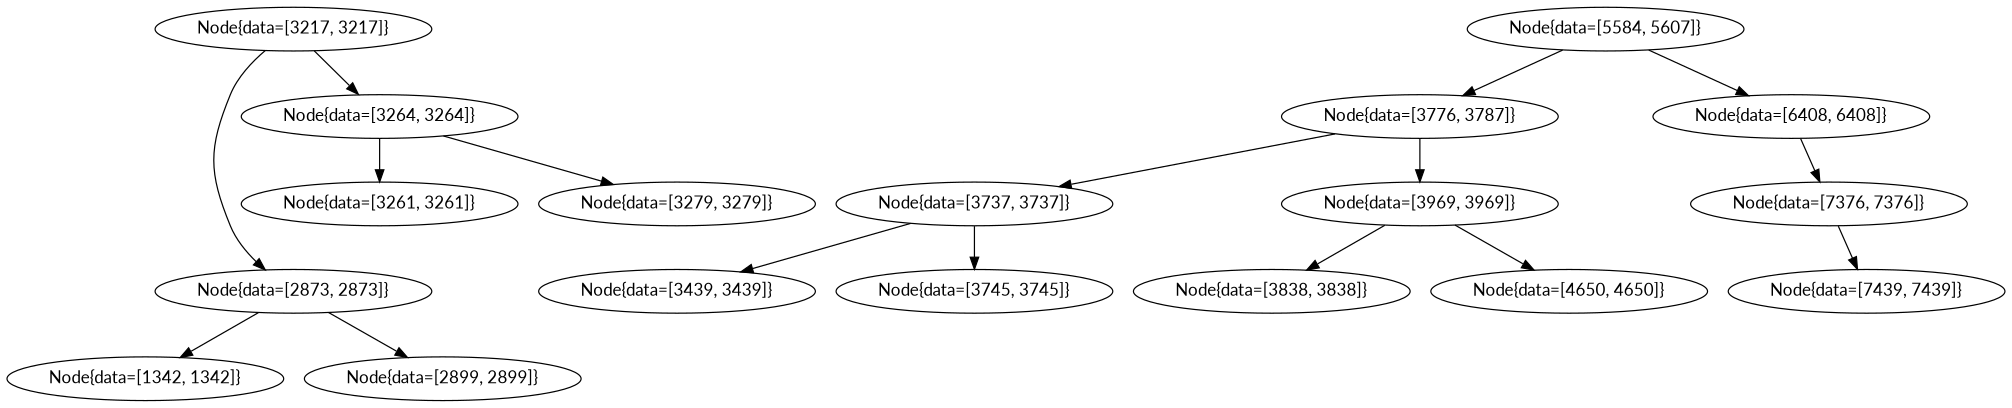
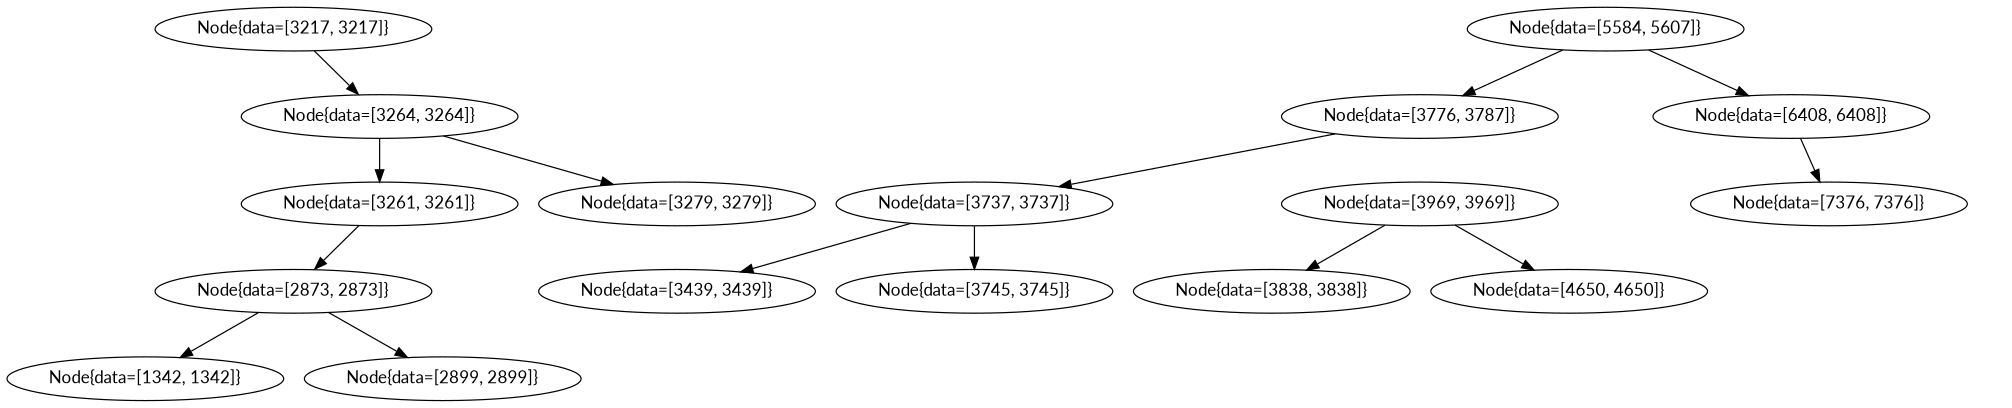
edge "Node{data=[3217, 3217]}" -> "Node{data=[2873, 2873]}": now "Node{data=[3261, 3261]}" -> "Node{data=[2873, 2873]}"
edge "Node{data=[3776, 3787]}" -> "Node{data=[3969, 3969]}": removed
node "Node{data=[7439, 7439]}": removed
